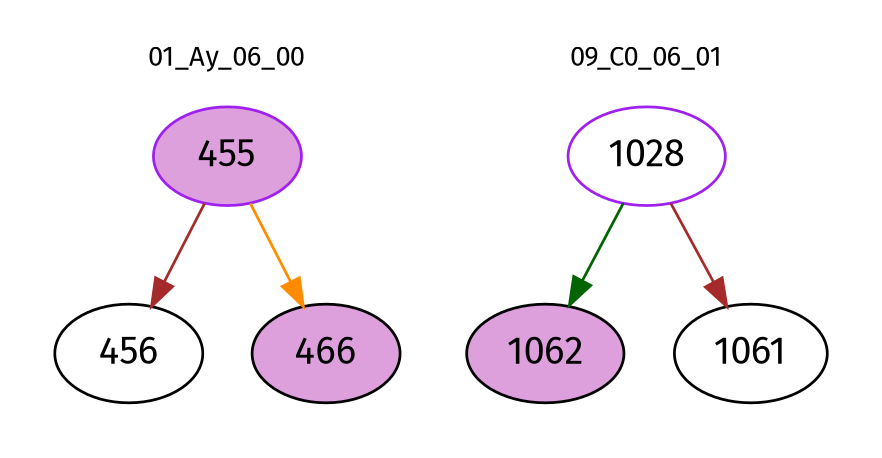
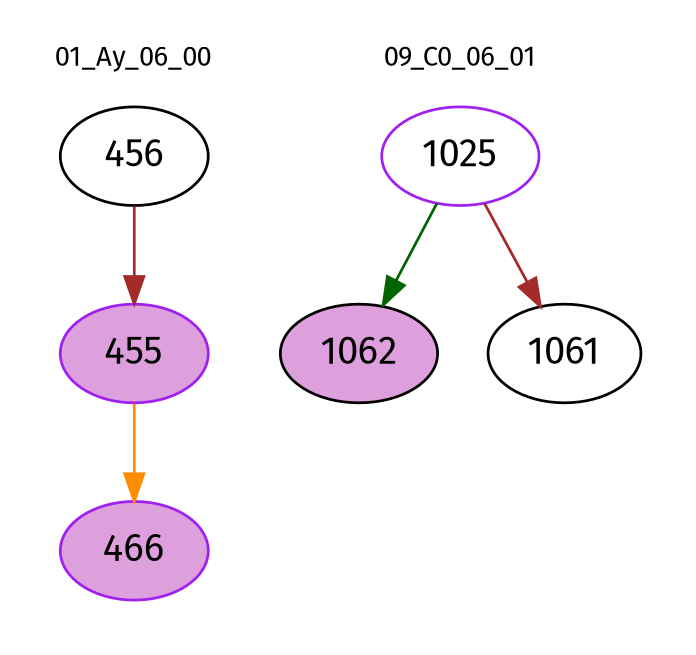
node "1028": label "1028" -> "1025"
edge "455" -> "456": reversed
node "466": color black -> purple
